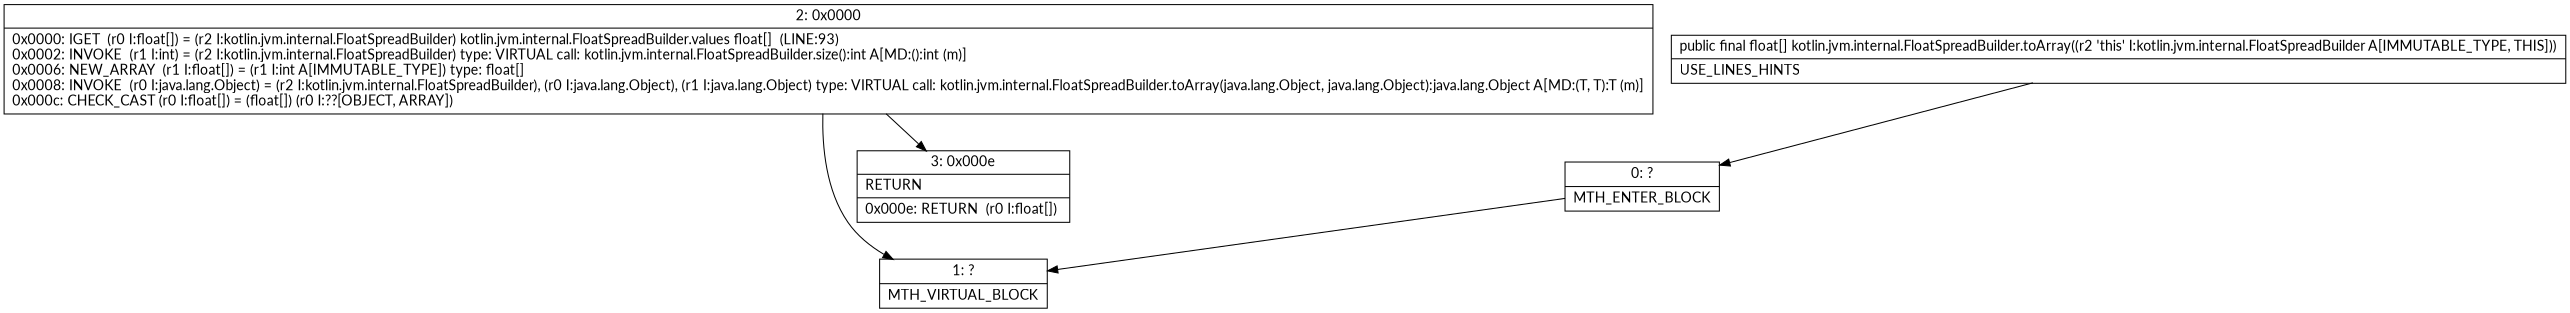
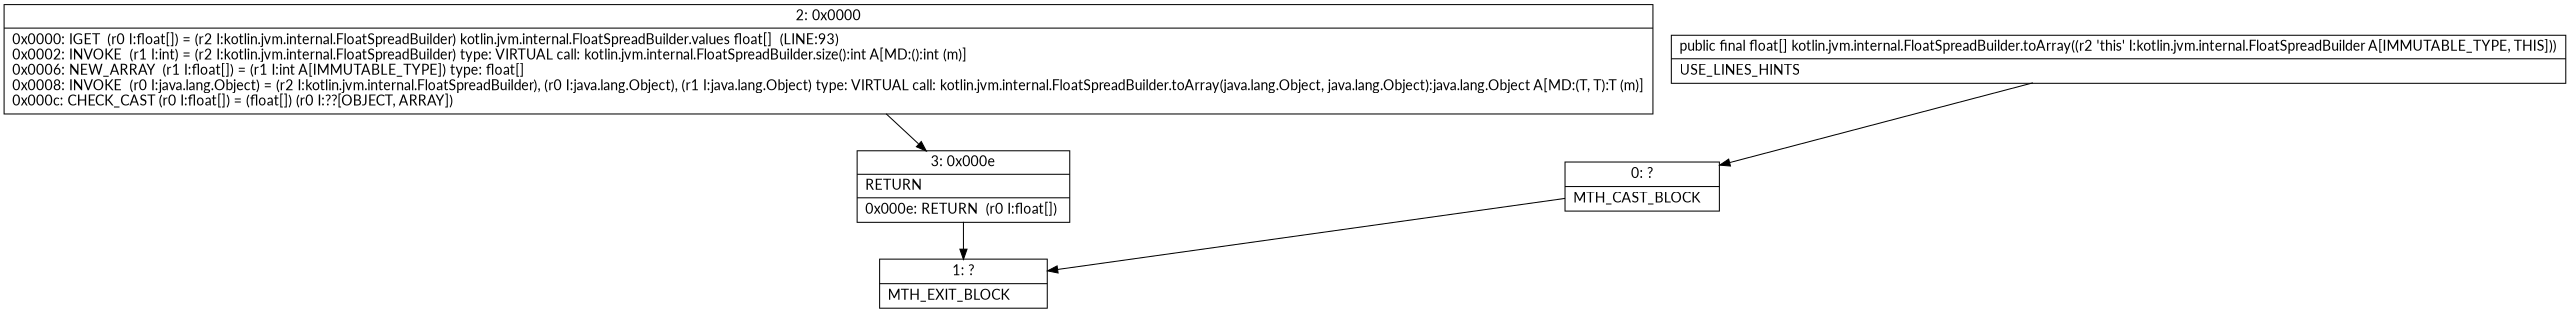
edge "2: 0x0000" -> "1: ?": now "3: 0x000e" -> "1: ?"
node "0: ?": text "MTH_ENTER_BLOCK" -> "MTH_CAST_BLOCK"
node "1: ?": text "MTH_VIRTUAL_BLOCK" -> "MTH_EXIT_BLOCK"
